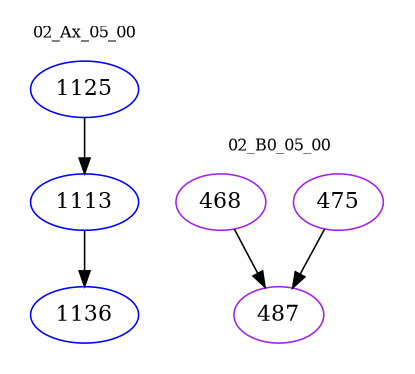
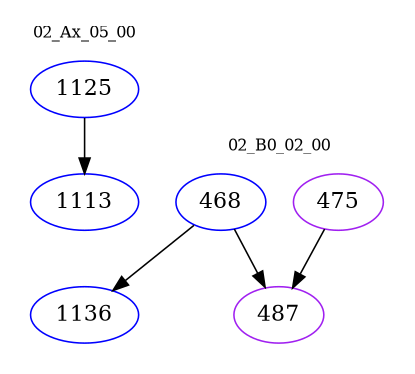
cluster "02_B0_05_00": label "02_B0_05_00" -> "02_B0_02_00"
node "468": color purple -> blue
edge "1113" -> "1136": now "468" -> "1136"
